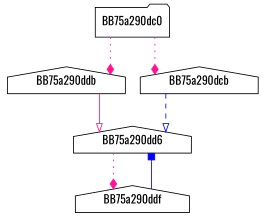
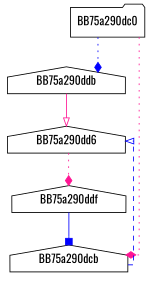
edge "BB75a290dc0" -> "BB75a290ddb": color deeppink -> blue
edge "BB75a290ddf" -> "BB75a290dd6": now "BB75a290ddf" -> "BB75a290dcb"
